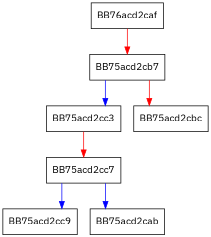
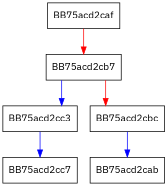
node "BB76acd2caf": label "BB76acd2caf" -> "BB75acd2caf"
edge "BB75acd2cc3" -> "BB75acd2cc7": color red -> blue
edge "BB75acd2cc7" -> "BB75acd2cab": now "BB75acd2cbc" -> "BB75acd2cab"
node "BB75acd2cc9": removed
